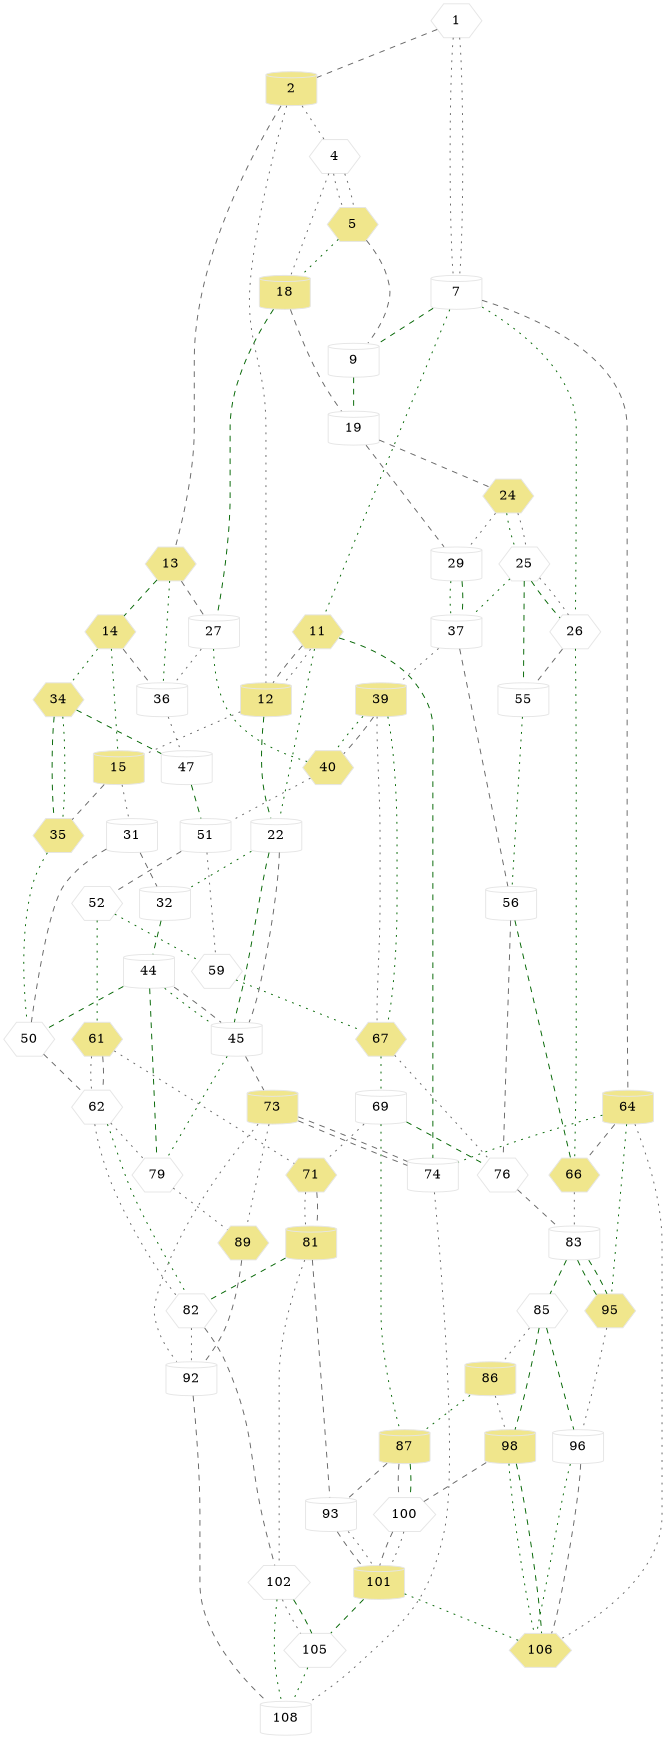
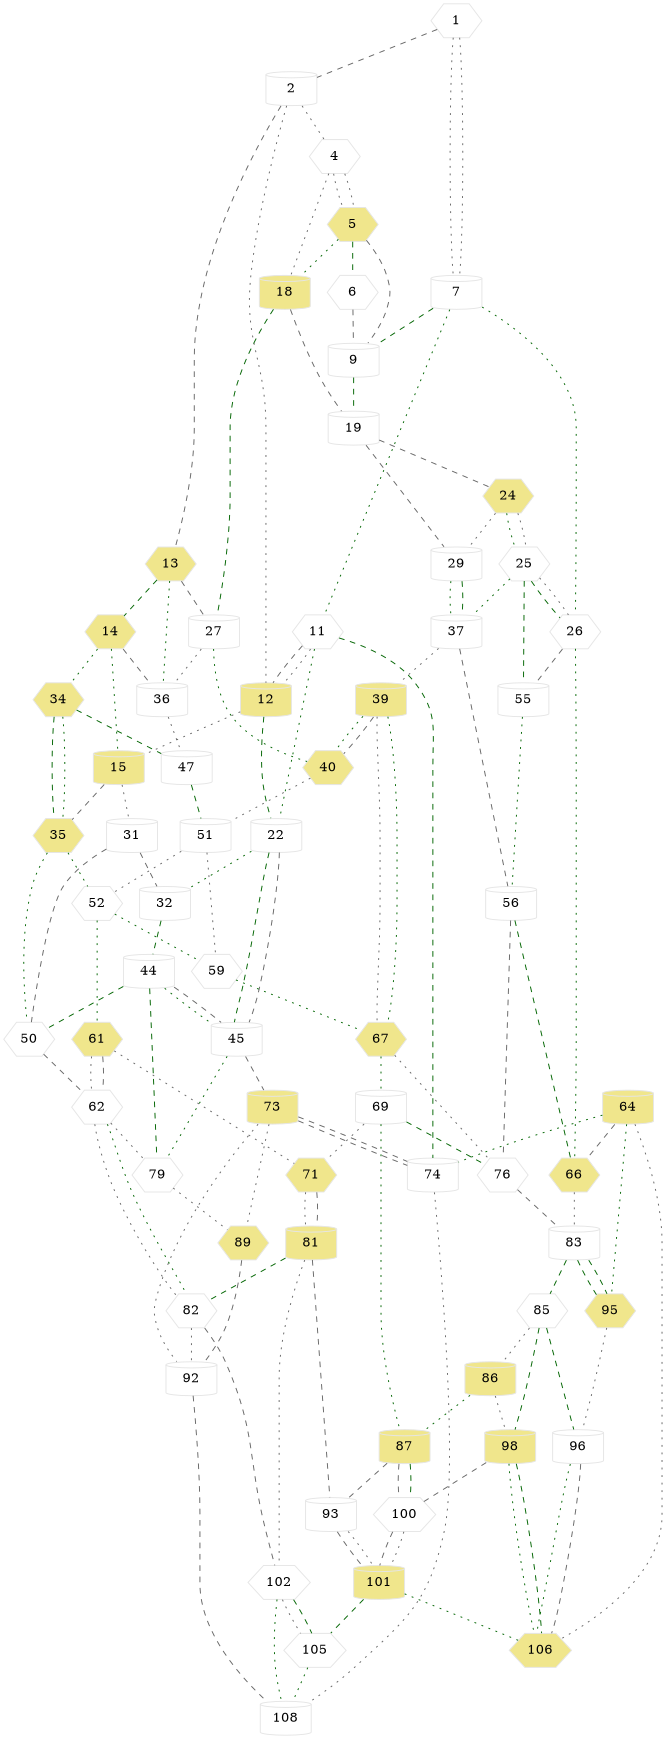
node "2": fillcolor khaki -> white
node "6": added
node "11": fillcolor khaki -> white
edge "7" -- "64": removed
edge "35" -- "52": added
edge "51" -- "52": style dashed -> dotted
